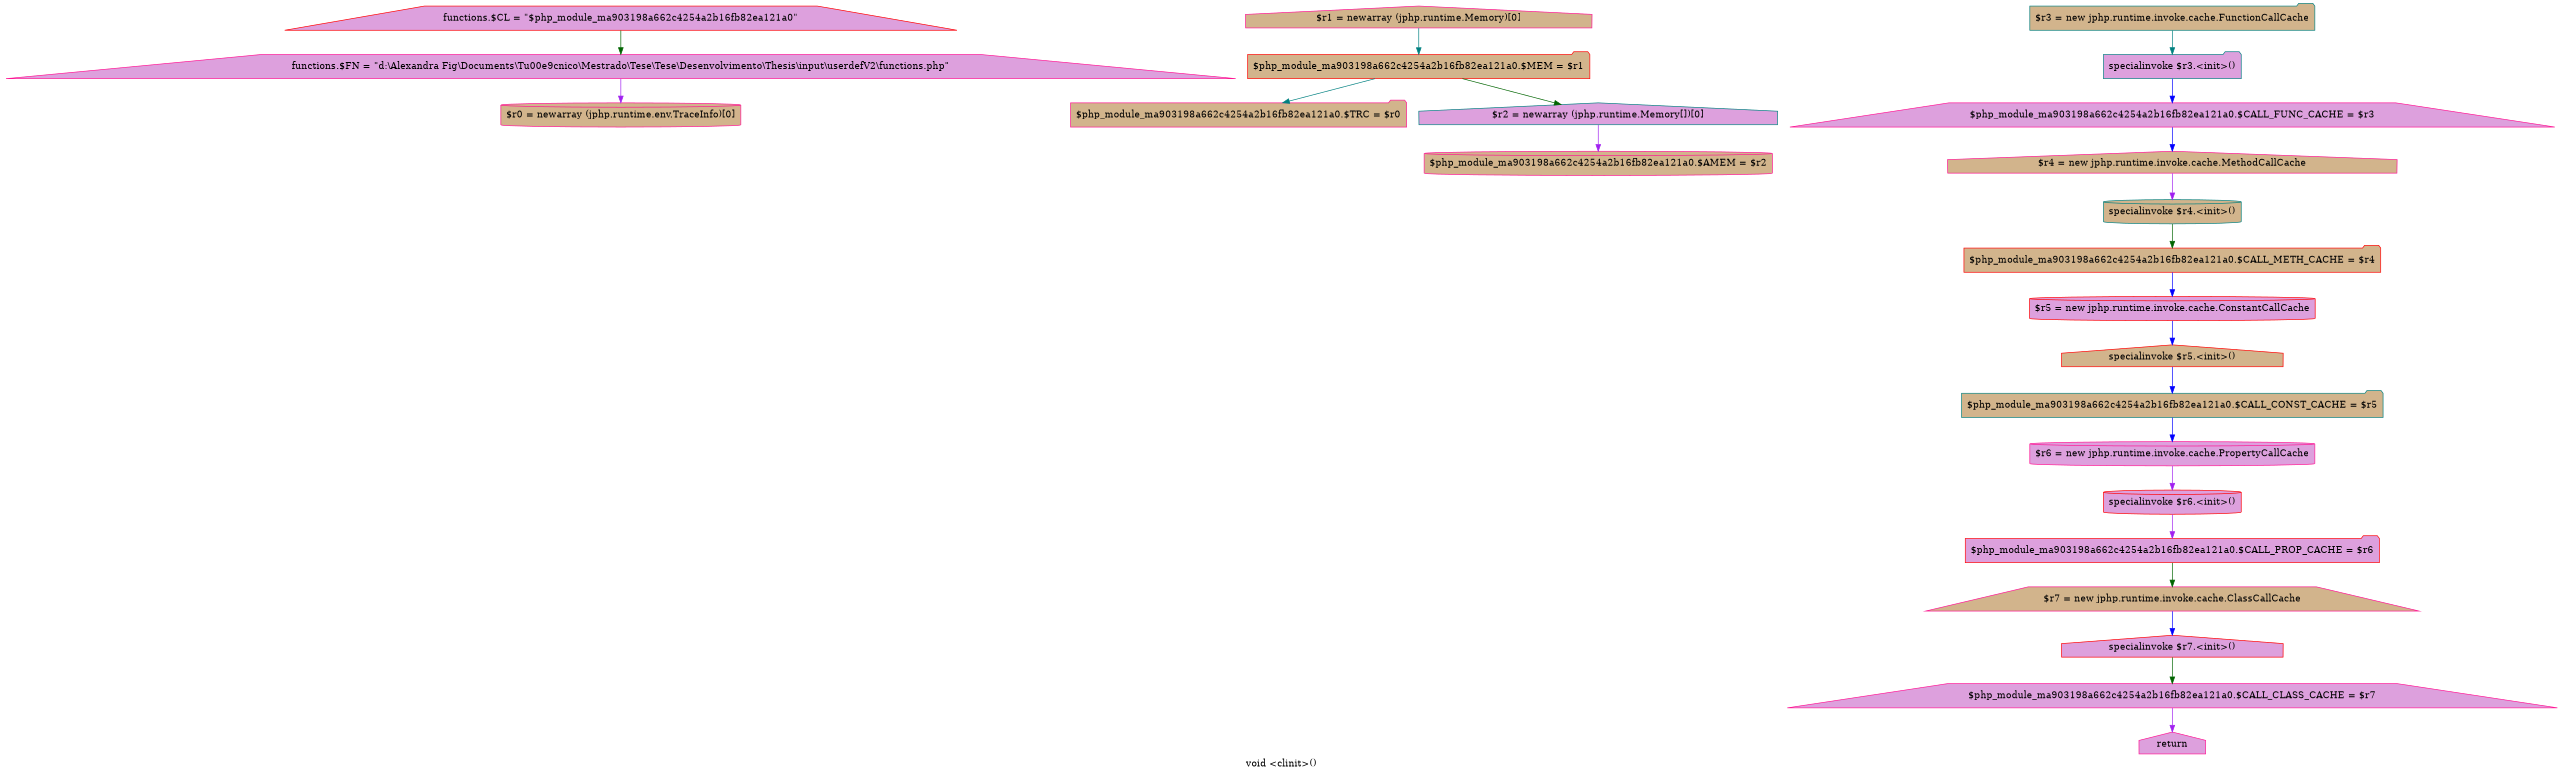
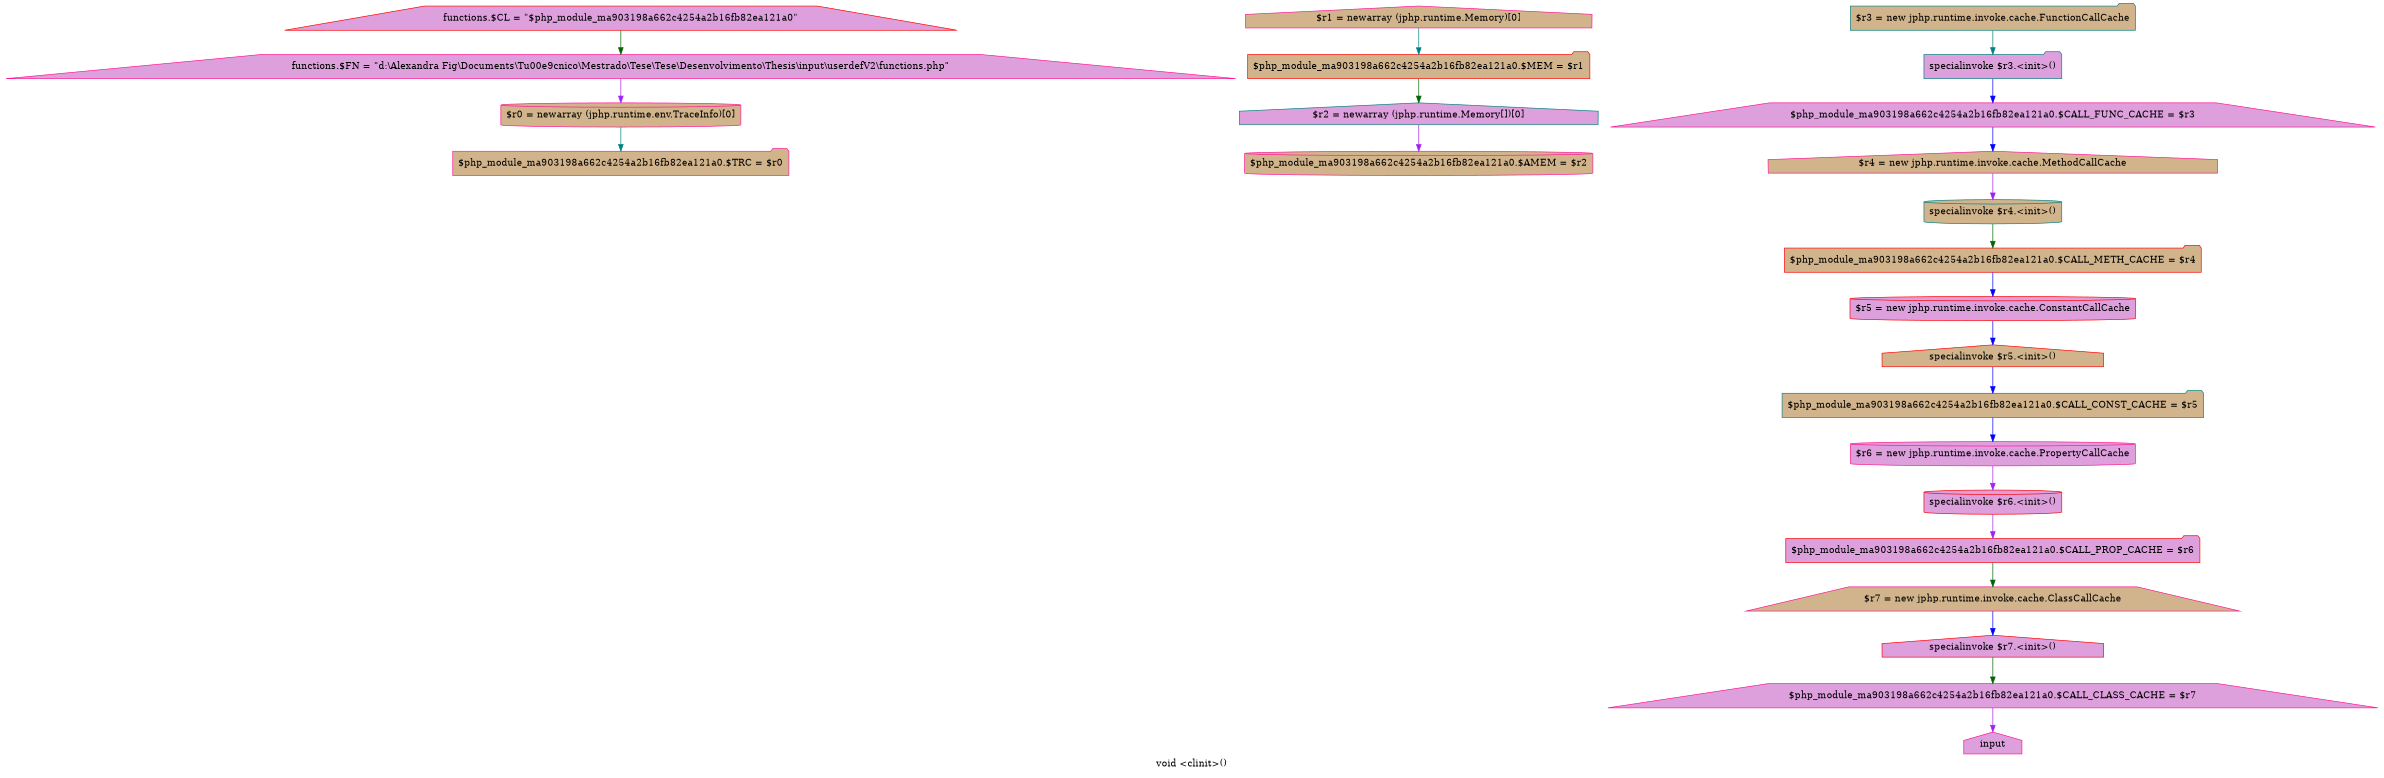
edge "$php_module_ma903198a662c4254a2b16fb82ea121a0.$MEM = $r1" -> "$php_module_ma903198a662c4254a2b16fb82ea121a0.$TRC = $r0": now "$r0 = newarray (jphp.runtime.env.TraceInfo)[0]" -> "$php_module_ma903198a662c4254a2b16fb82ea121a0.$TRC = $r0"
node "return": label "return" -> "input"
